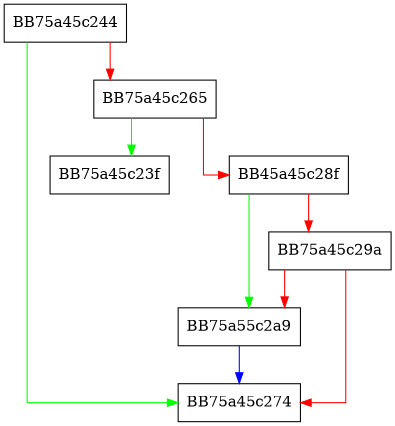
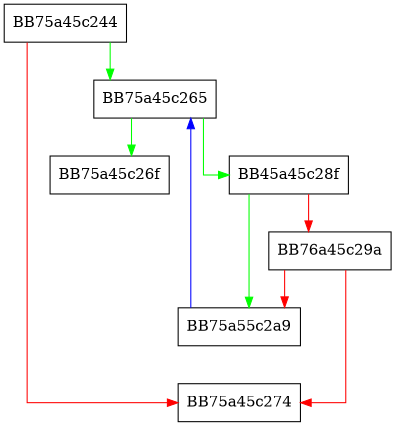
edge "BB75a45c244" -> "BB75a45c265": color red -> green
edge "BB75a45c265" -> "BB45a45c28f": color red -> green
node "BB75a45c23f": label "BB75a45c23f" -> "BB75a45c26f"
node "BB75a45c29a": label "BB75a45c29a" -> "BB76a45c29a"
edge "BB75a45c244" -> "BB75a45c274": color green -> red
edge "BB75a55c2a9" -> "BB75a45c274": now "BB75a55c2a9" -> "BB75a45c265"
